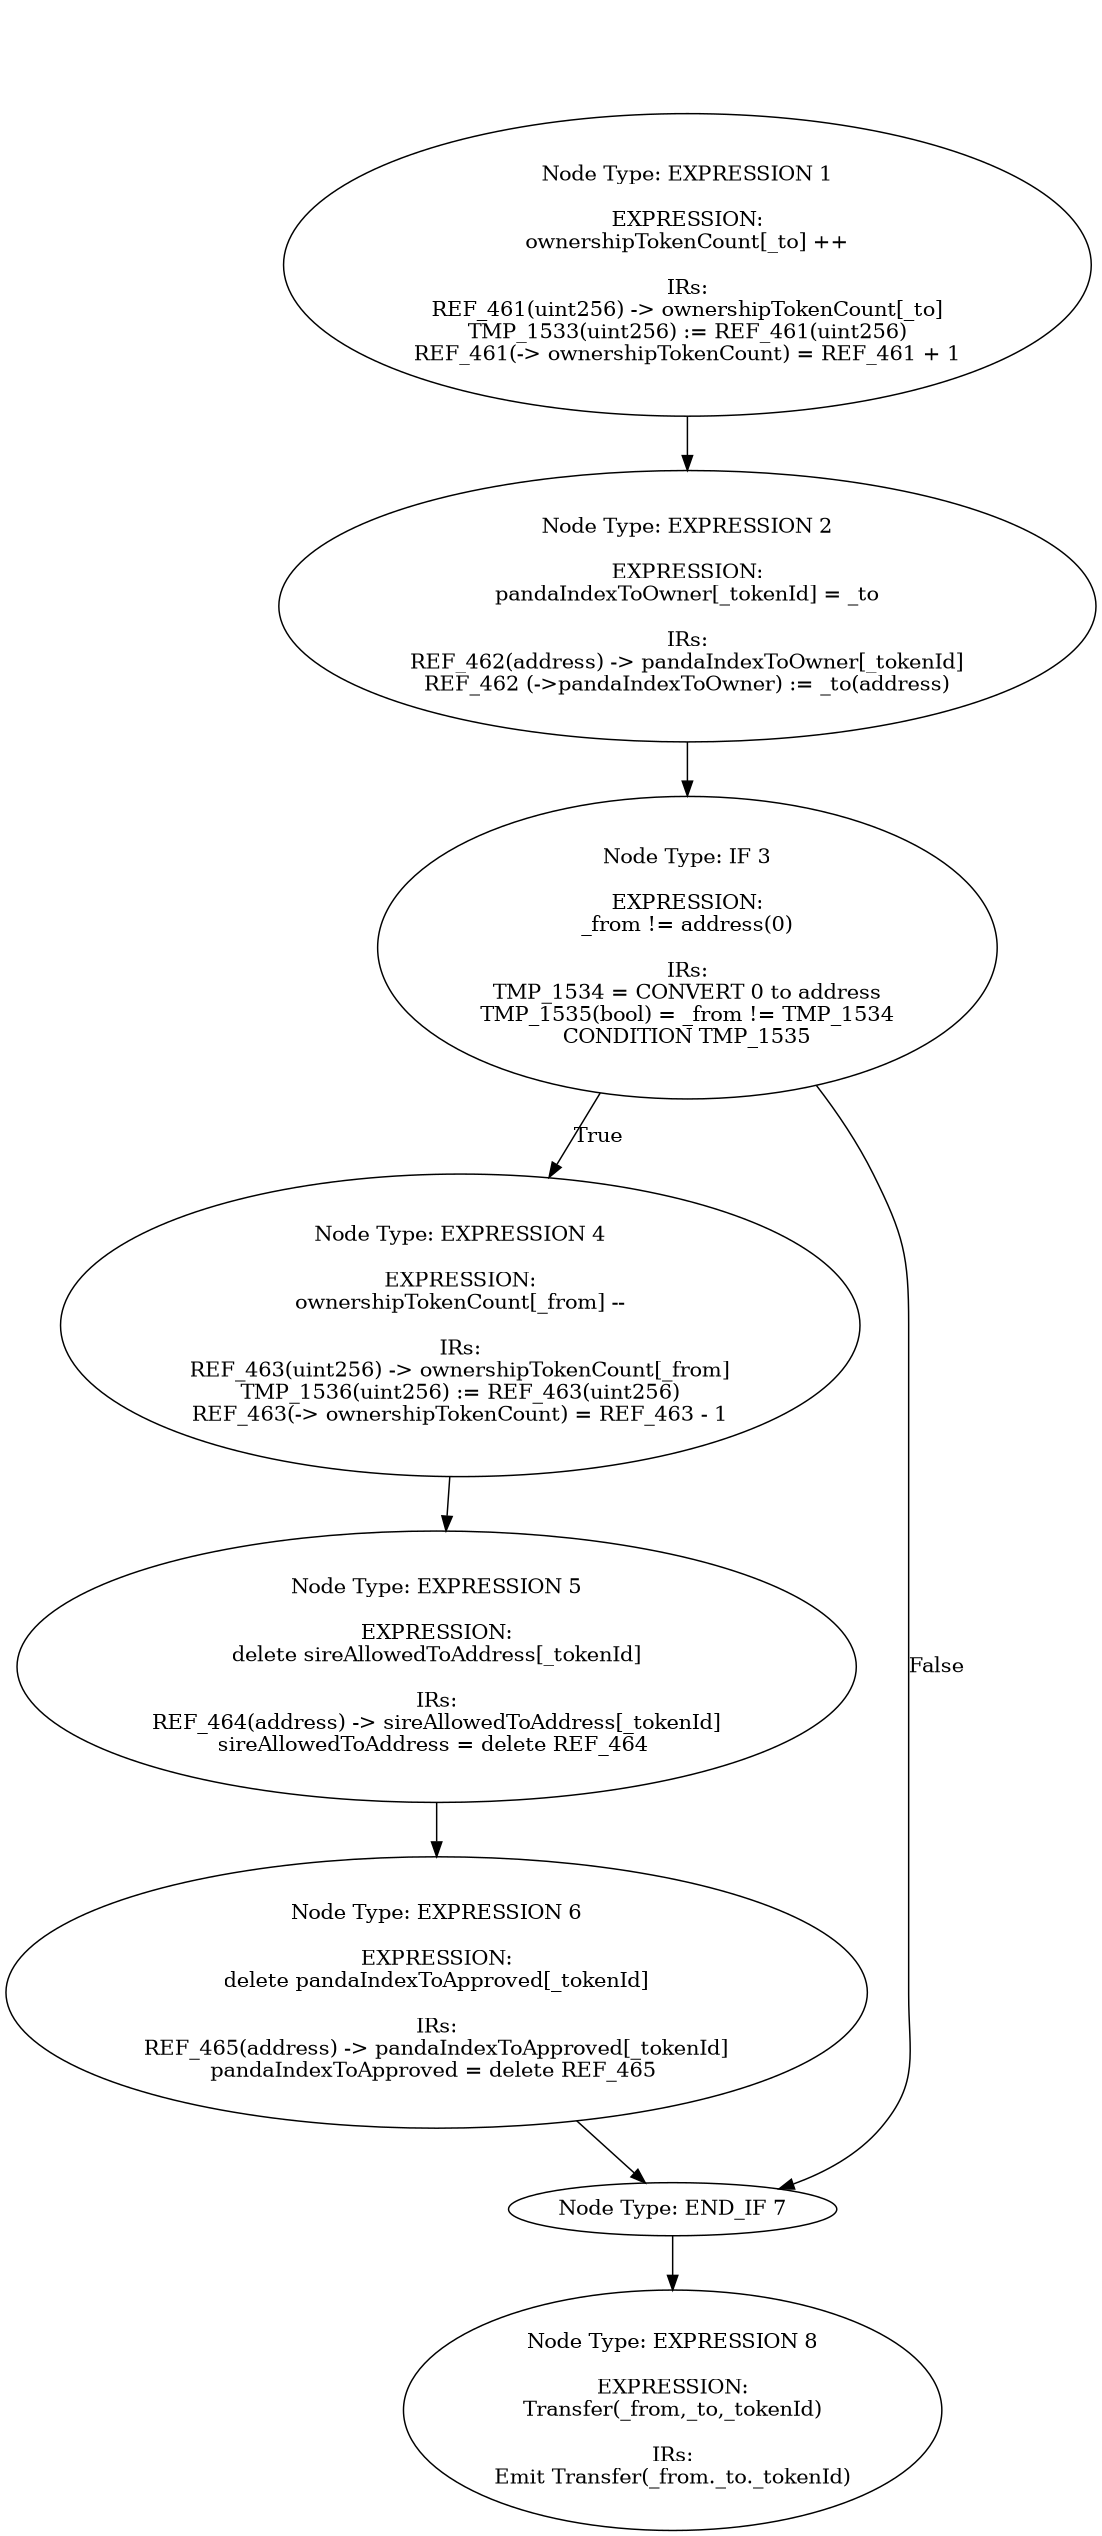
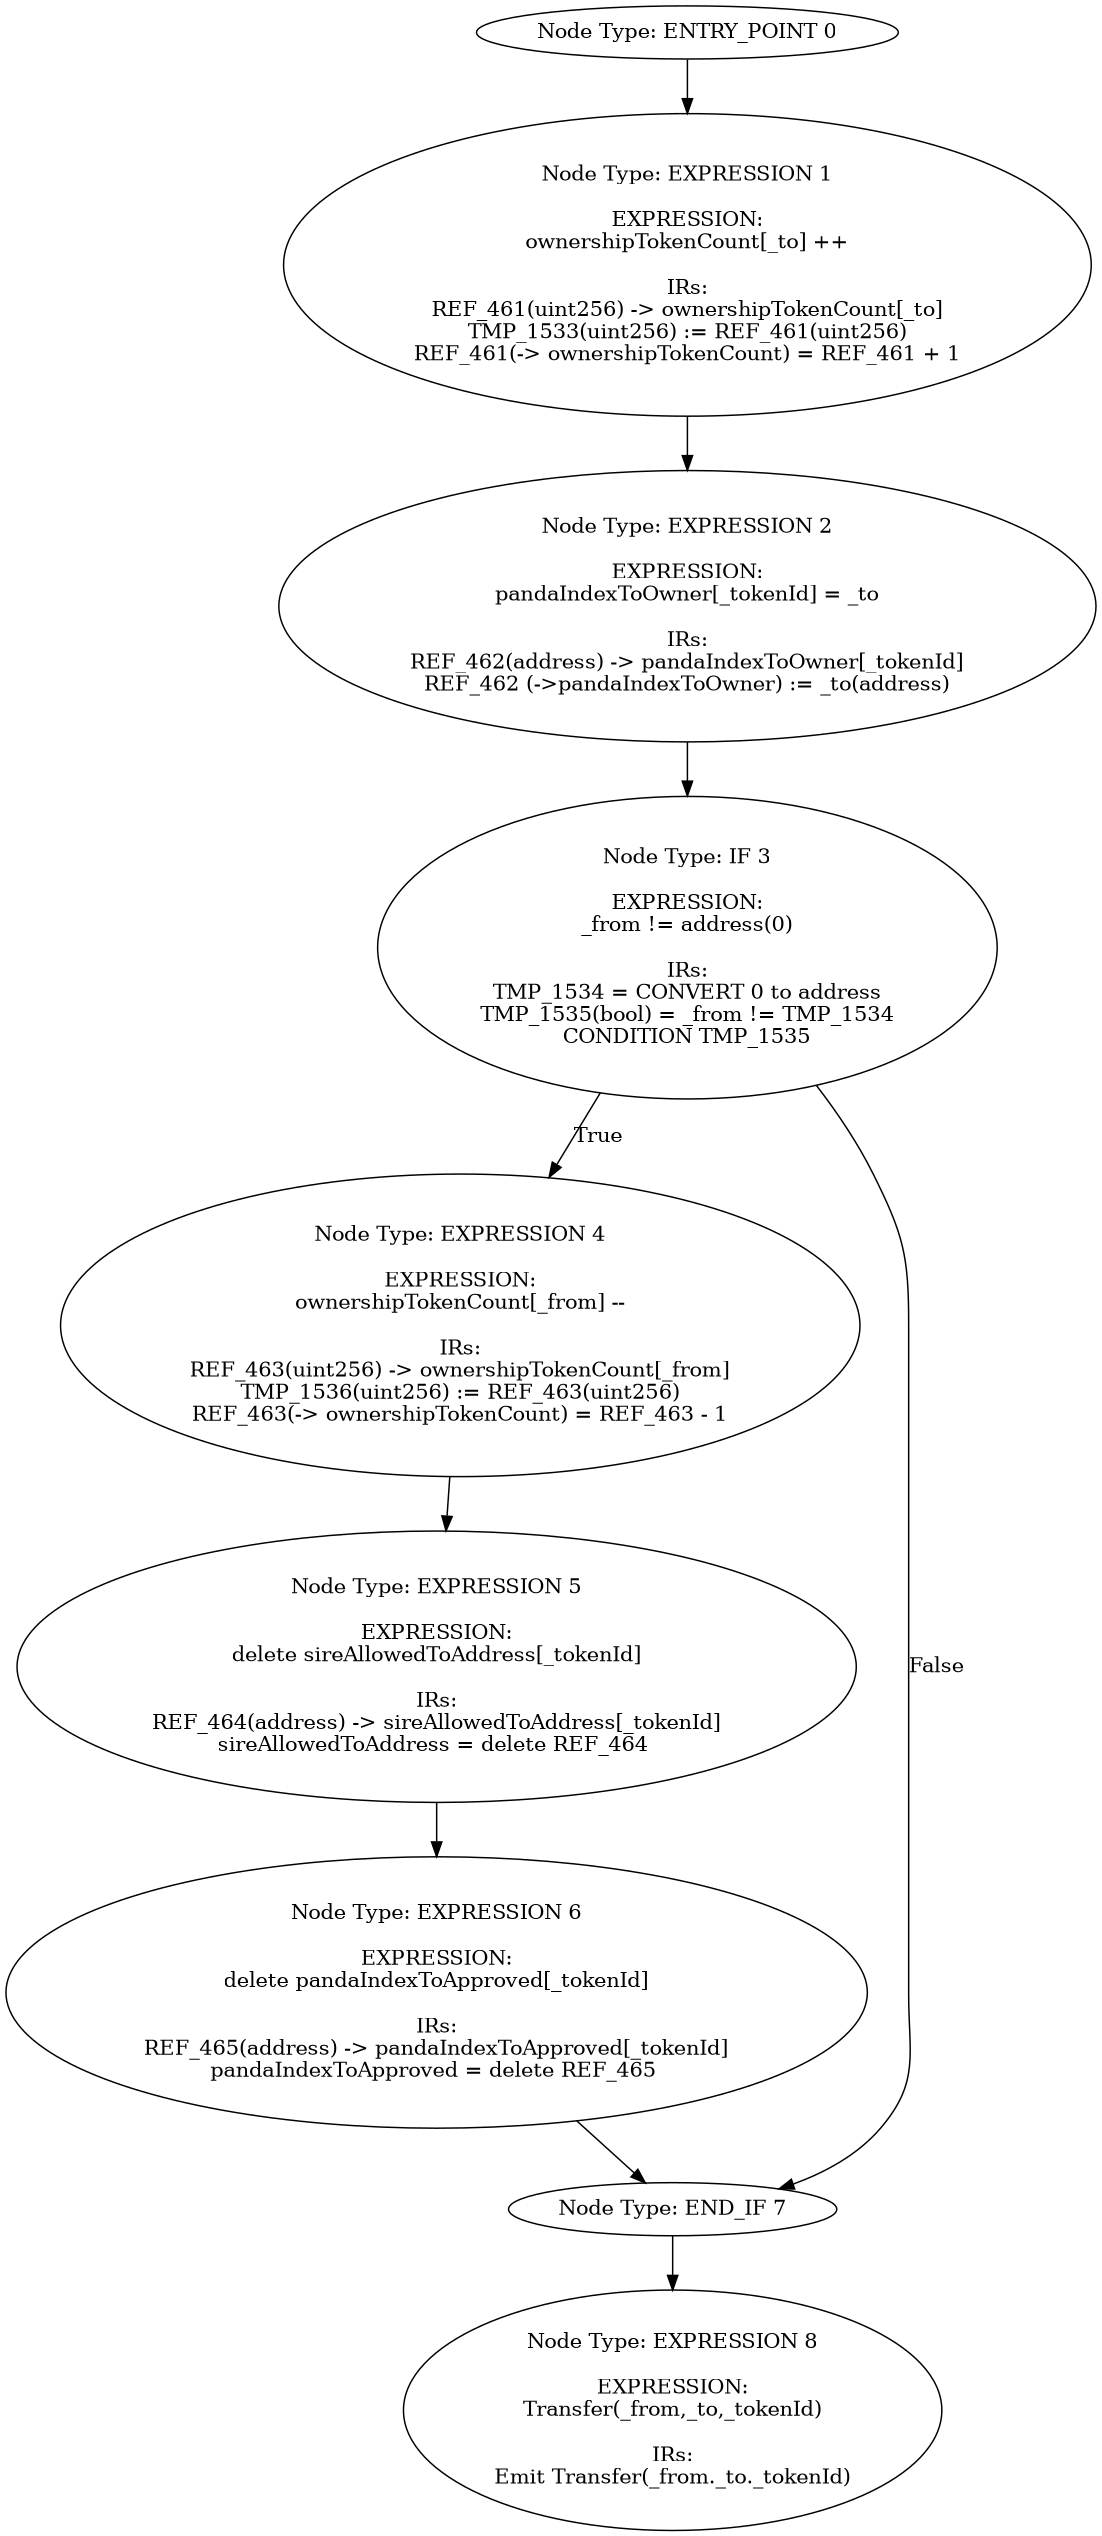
node "Node Type: ENTRY_POINT 0": added
